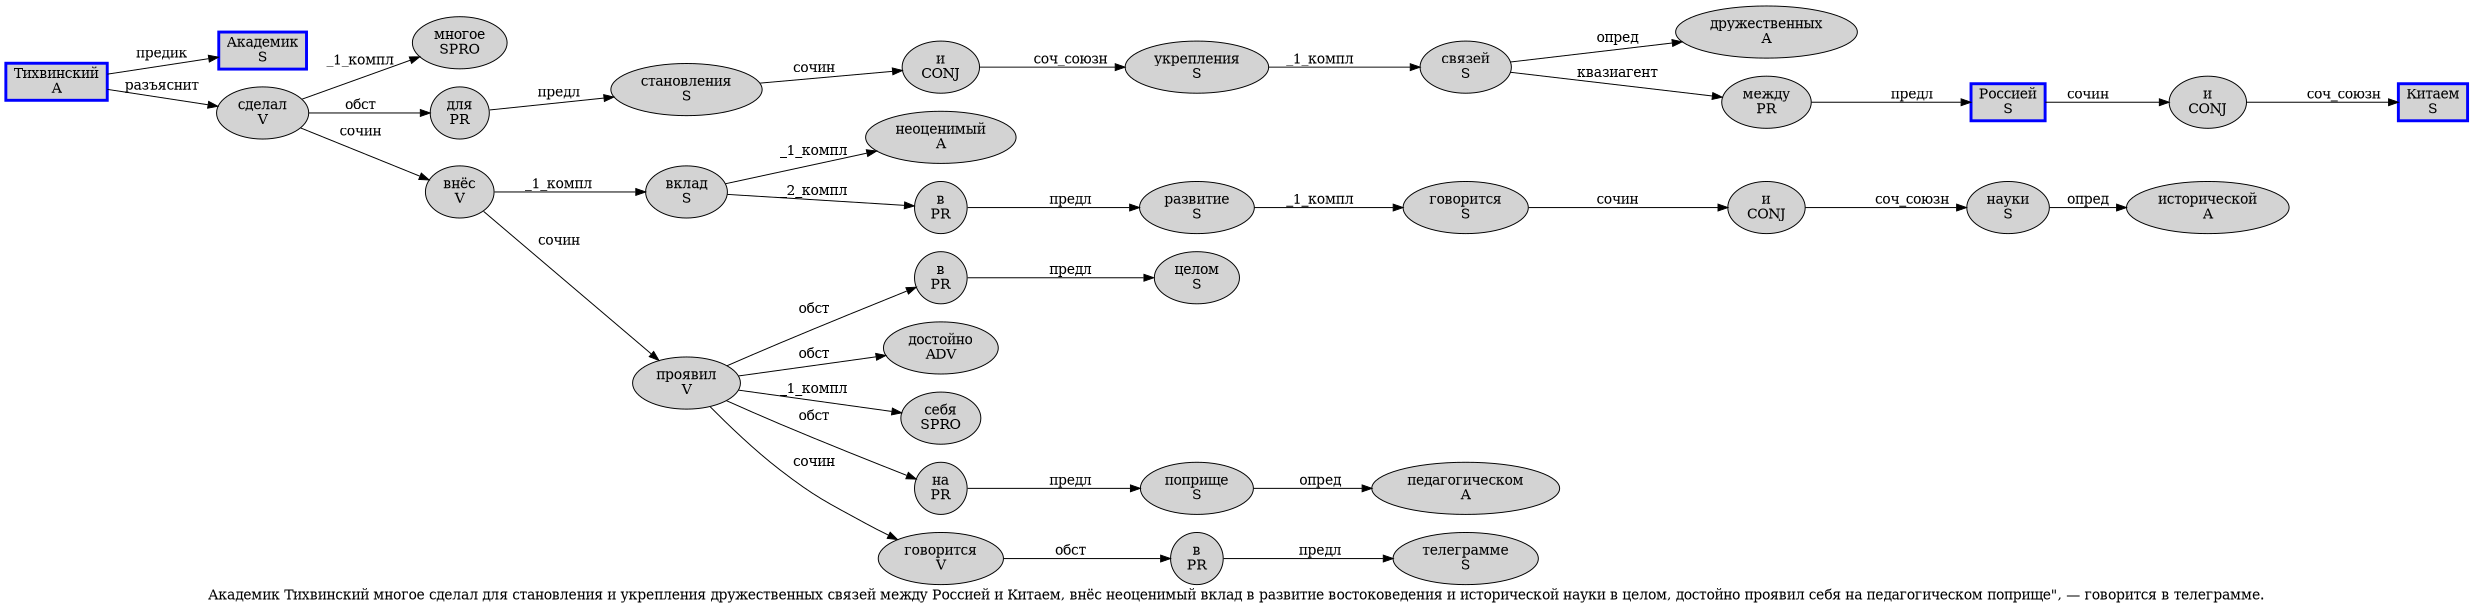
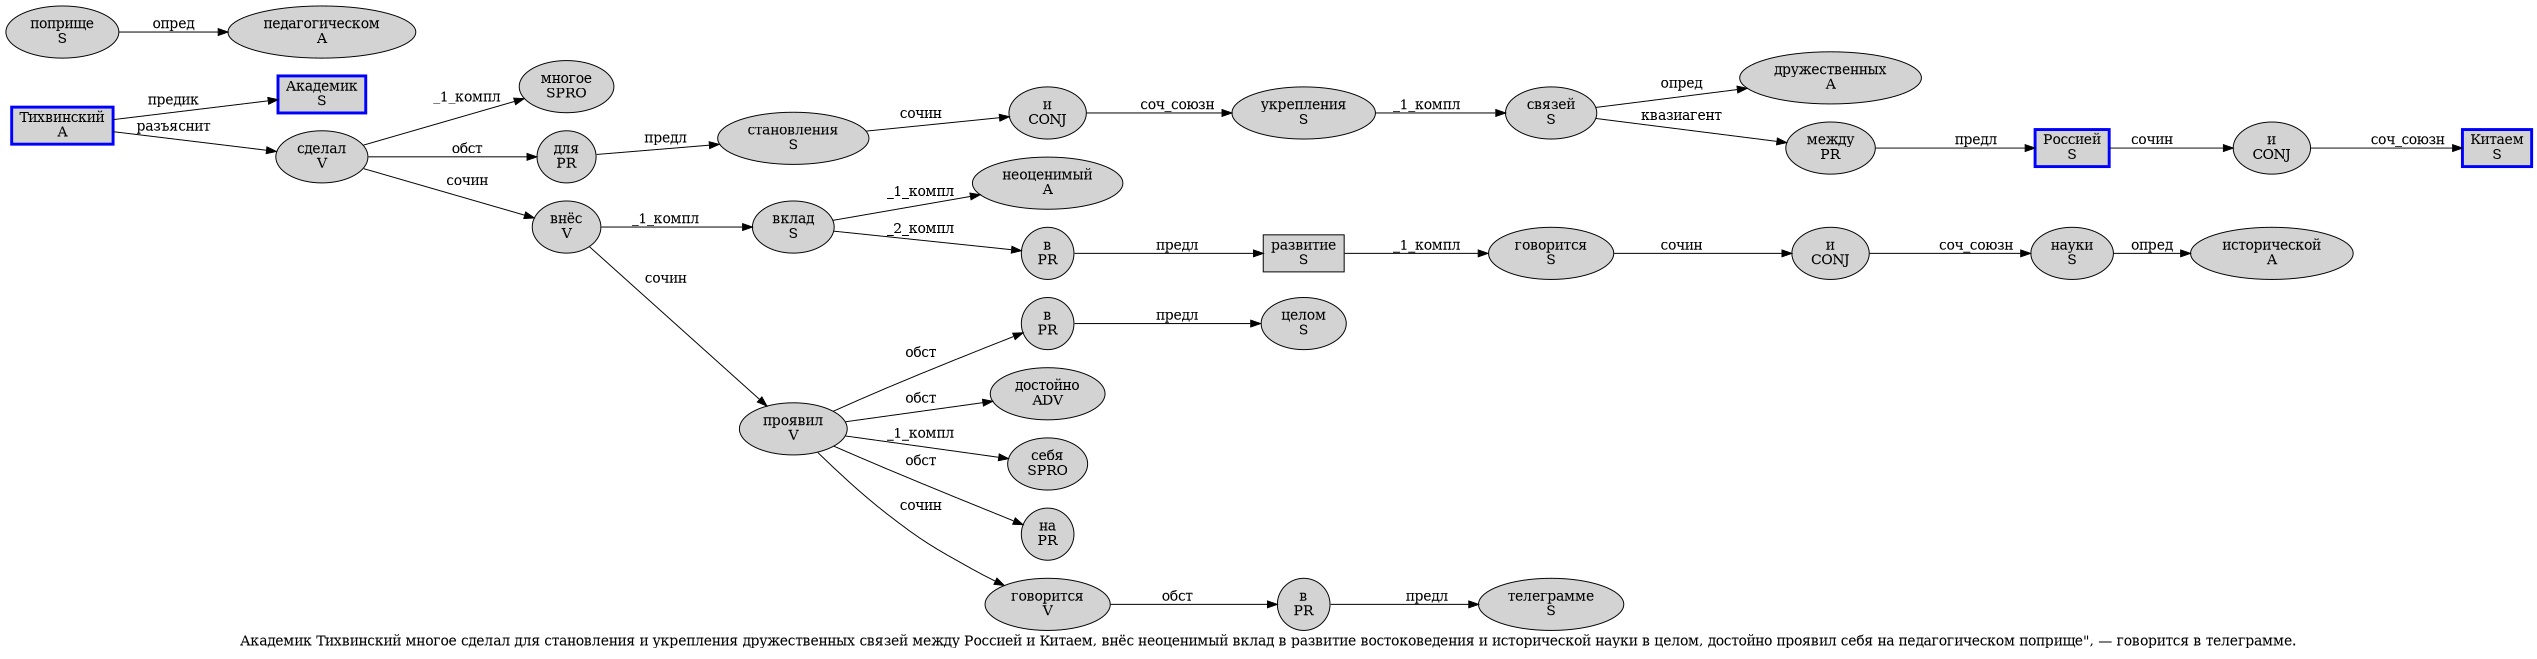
node "развитие S": shape ellipse -> box
edge "на PR" -> "поприще S": removed, label "предл"
